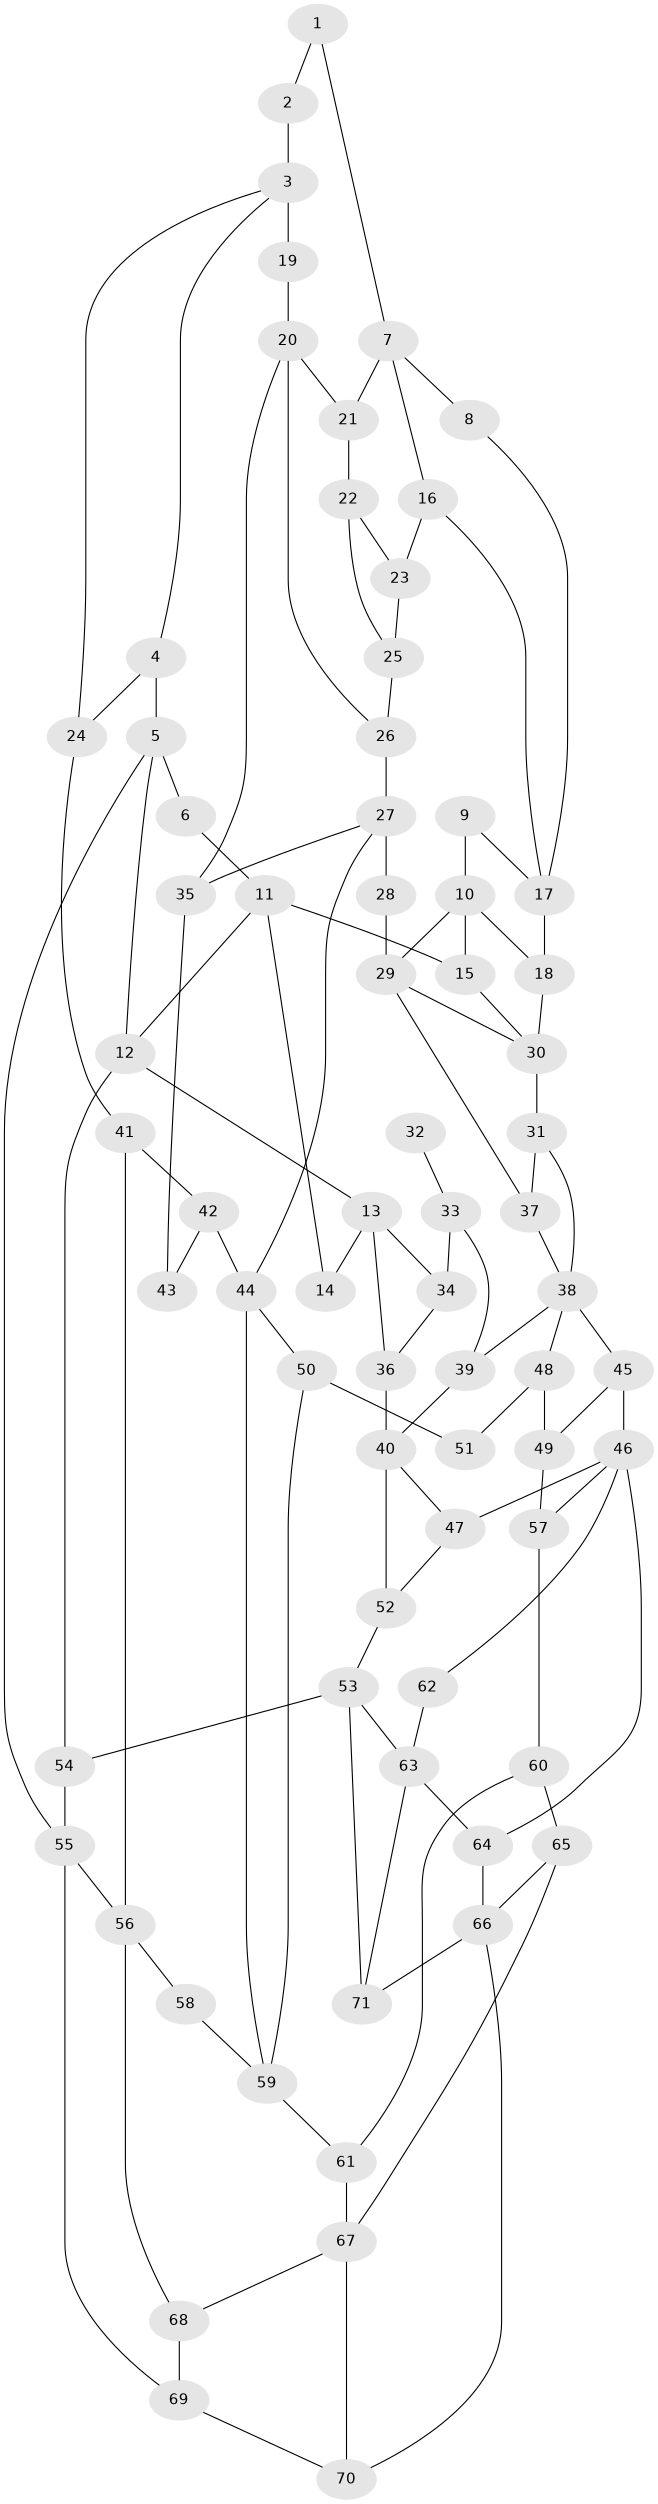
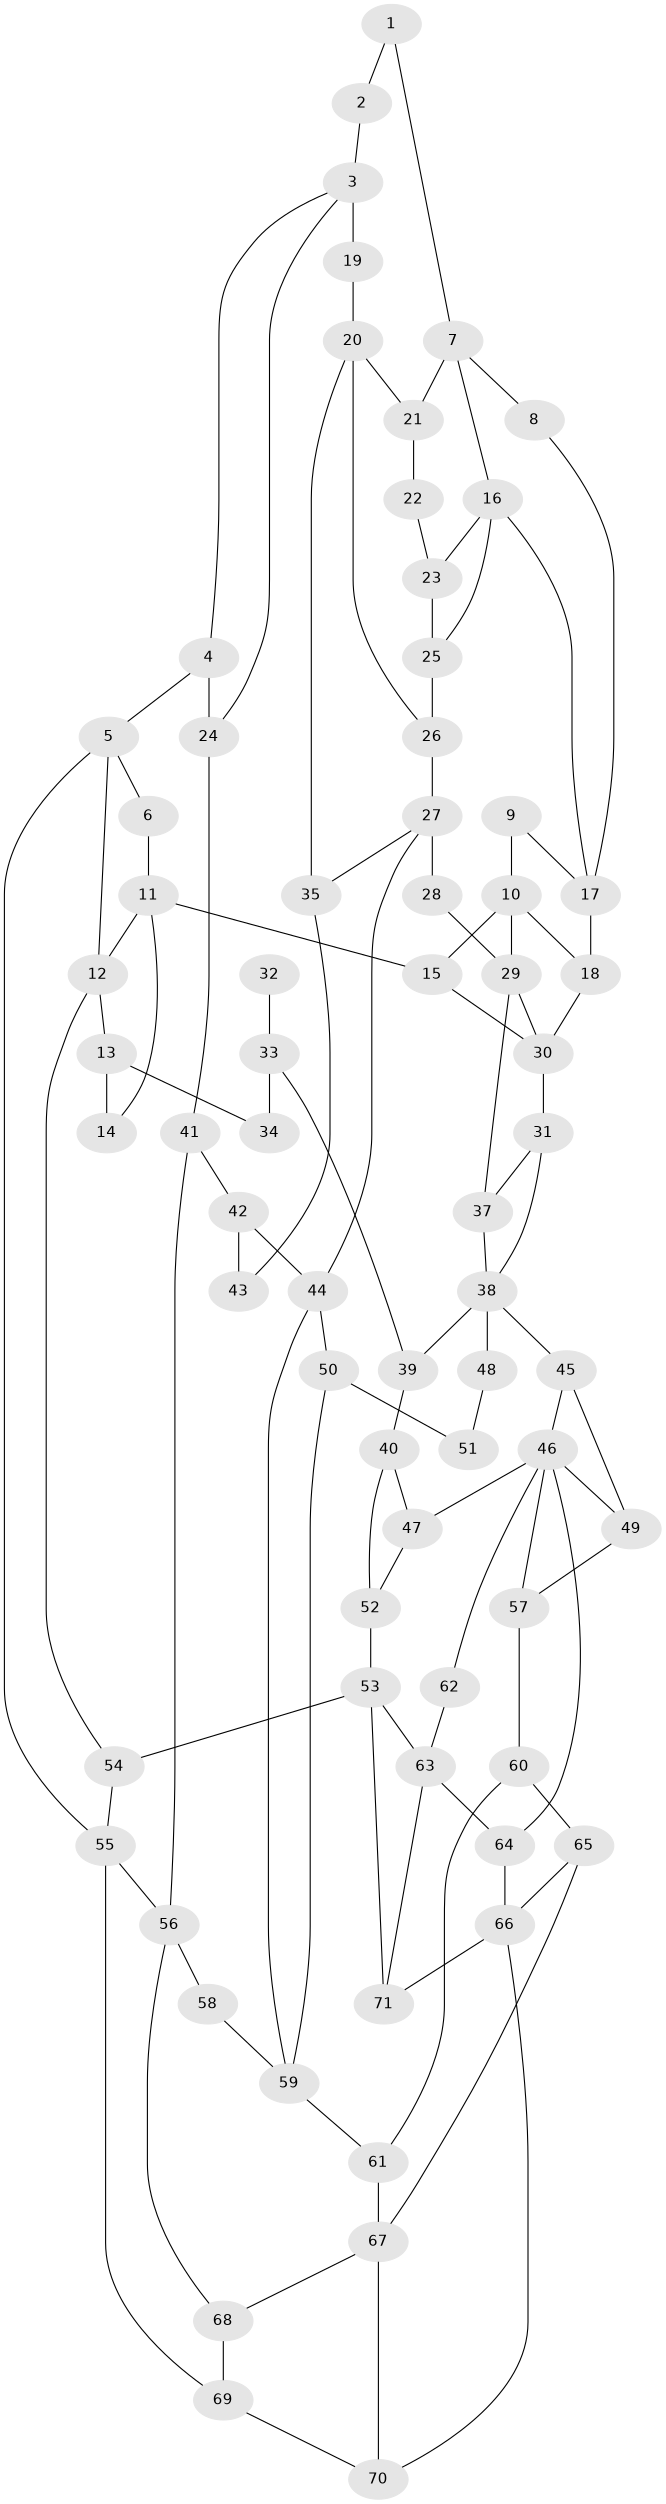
edge "22" -- "25": now "16" -- "25"
node "36": removed
edge "48" -- "49": now "46" -- "49"
